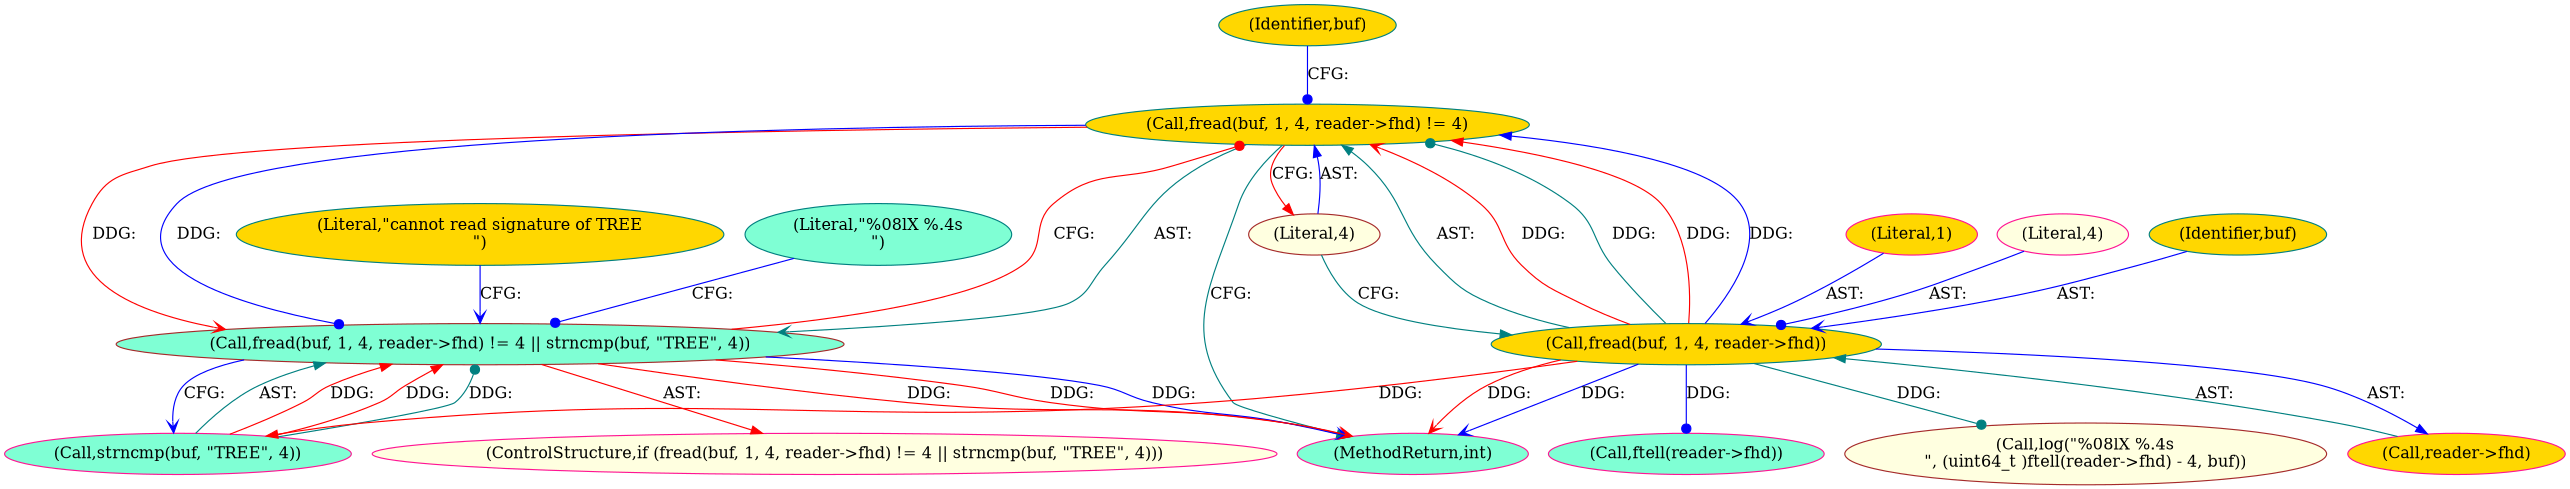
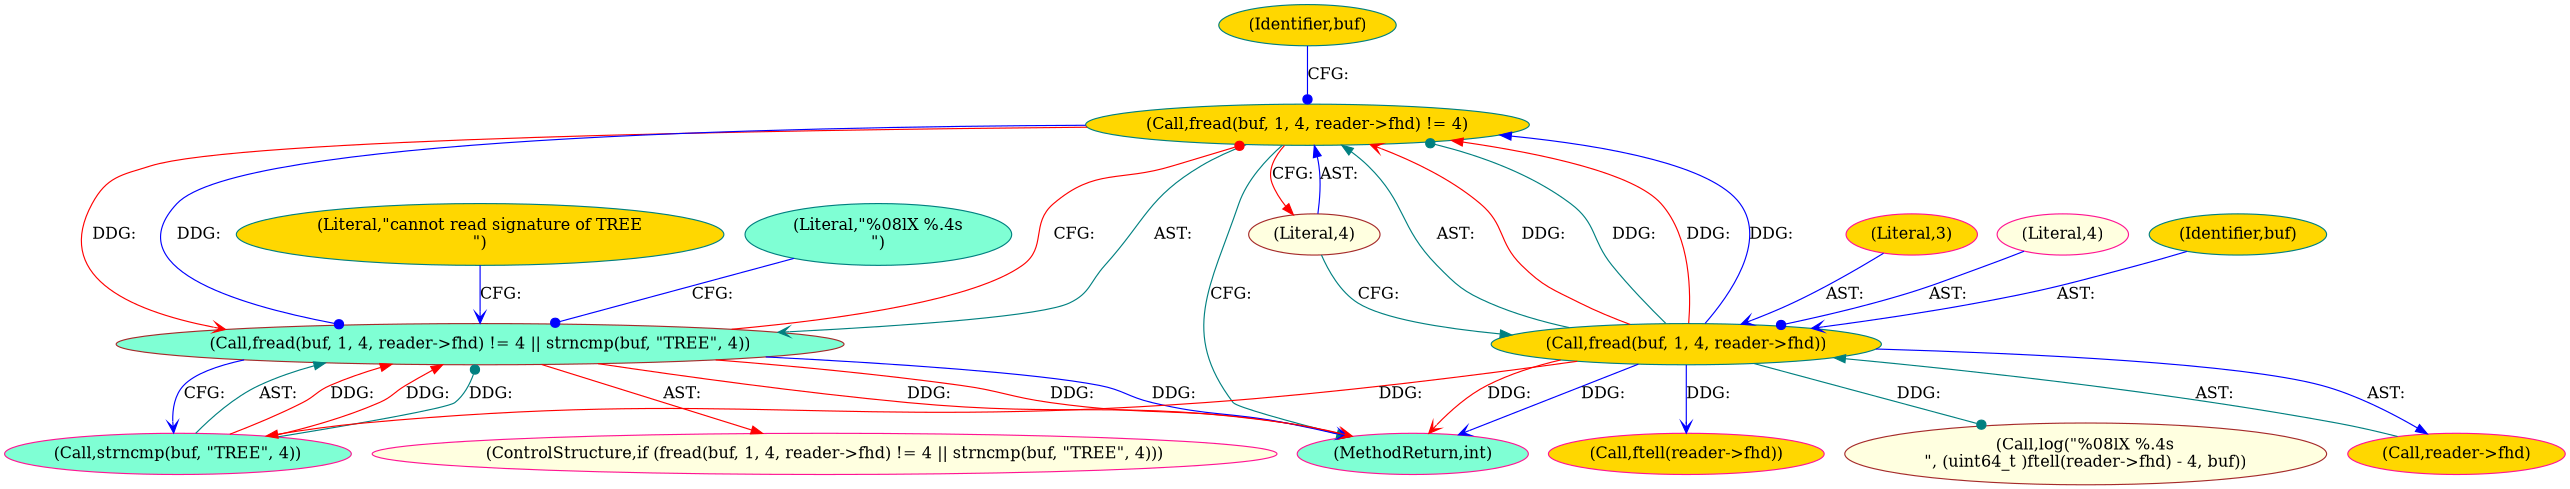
node "(Literal,1)": label "(Literal,1)" -> "(Literal,3)"
edge "(Call,fread(buf, 1, 4, reader->fhd))" -> "(Call,ftell(reader->fhd))": arrowhead dot -> vee
node "(Call,ftell(reader->fhd))": fillcolor aquamarine -> gold
